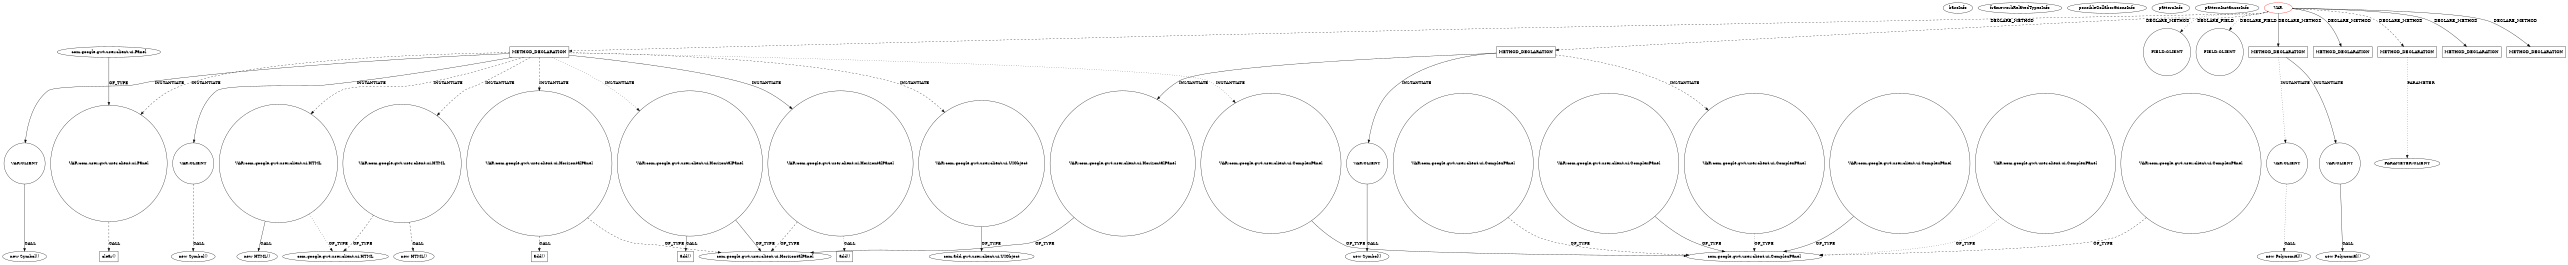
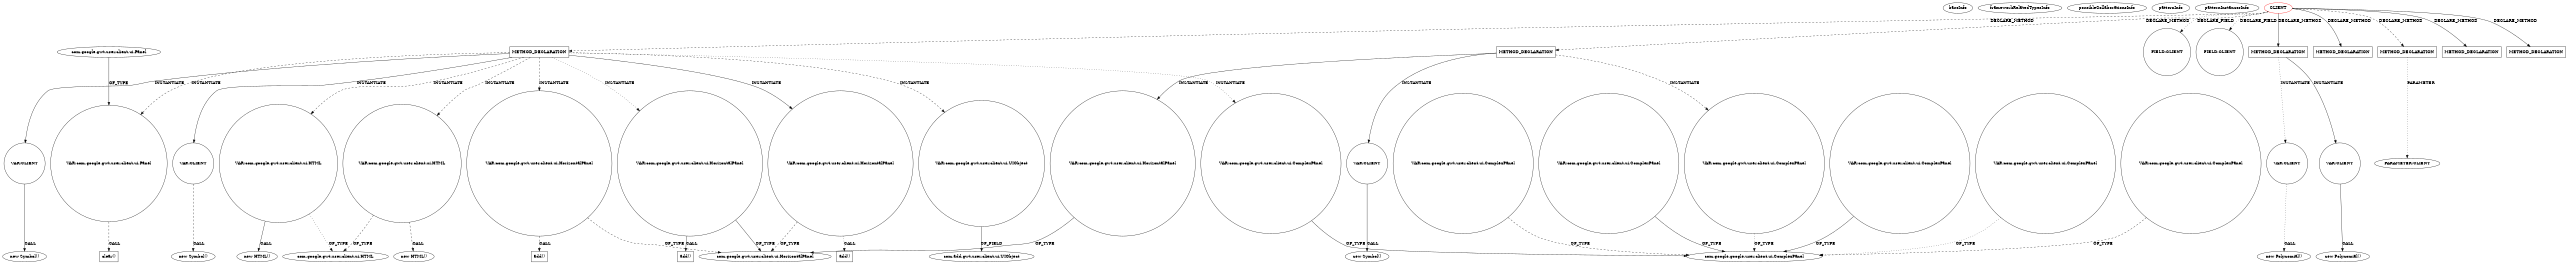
node "VAR": label "VAR" -> "CLIENT"
node "VAR:com.user.gwt.user.client.ui.Panel": label "VAR:com.user.gwt.user.client.ui.Panel" -> "VAR:com.google.gwt.user.client.ui.Panel"
edge "VAR:com.google.gwt.user.client.ui.UIObject" -> "com.add.gwt.user.client.ui.UIObject": label "OF_TYPE" -> "OF_FIELD"
node "com.google.gwt.user.client.ui.ComplexPanel": label "com.google.gwt.user.client.ui.ComplexPanel" -> "com.google.google.user.client.ui.ComplexPanel"
